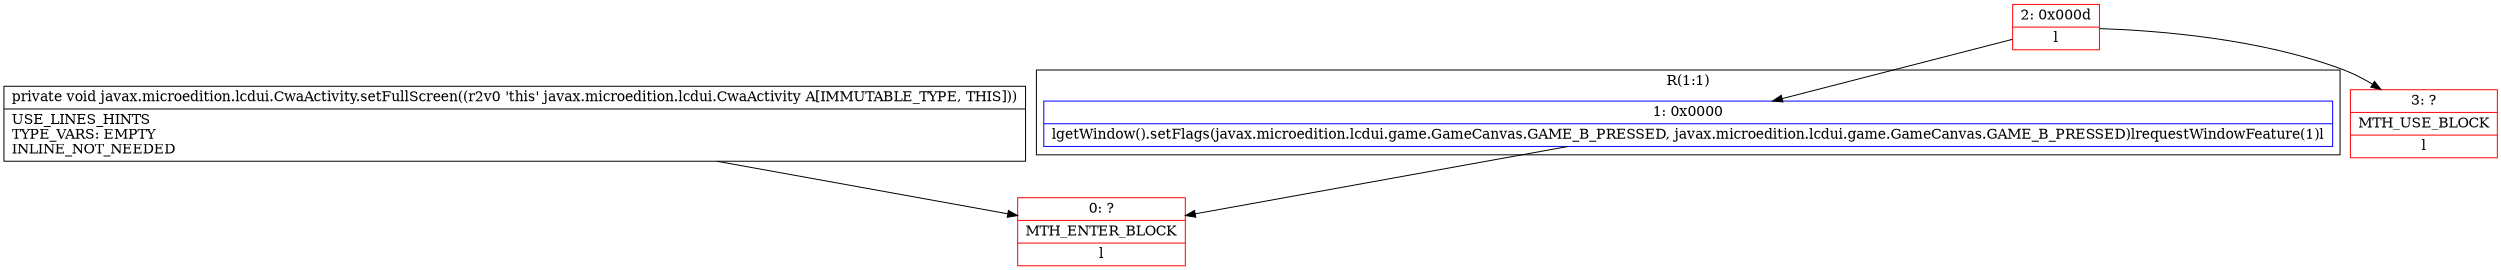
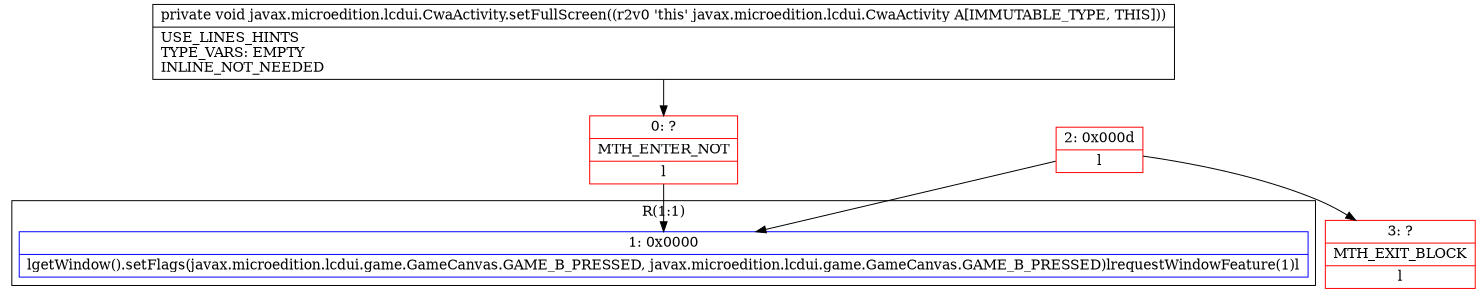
node "3: ?": text "MTH_USE_BLOCK" -> "MTH_EXIT_BLOCK"
edge "1: 0x0000" -> "0: ?": reversed
node "0: ?": text "MTH_ENTER_BLOCK" -> "MTH_ENTER_NOT"
